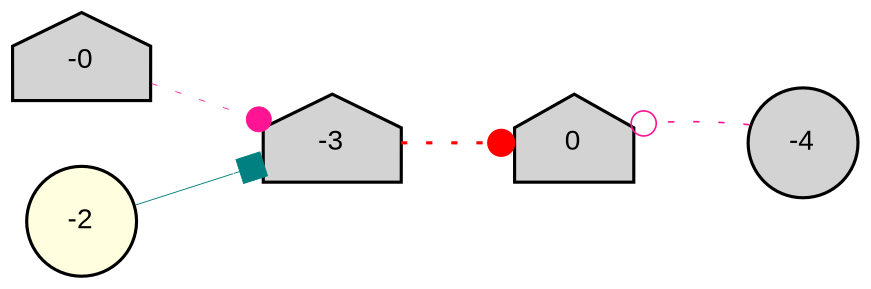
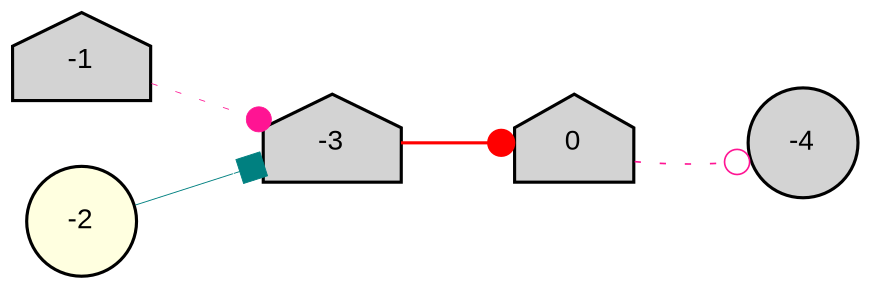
node "-0": label "-0" -> "-1"
edge "-4" -> "0": reversed
edge "-3" -> "0": style dotted -> solid
